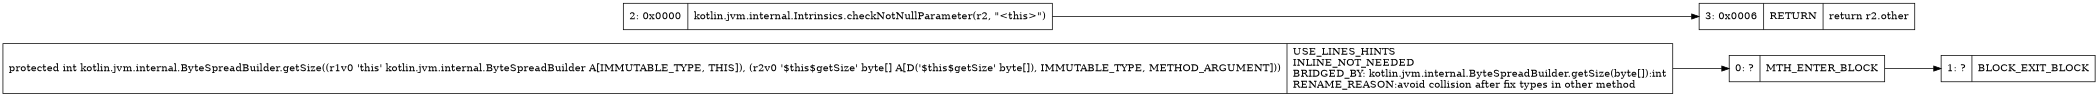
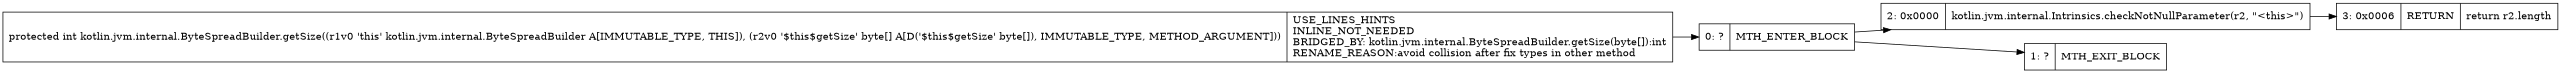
node "3: 0x0006": text "return r2.other" -> "return r2.length"
edge "0: ?" -> "2: 0x0000": added
node "1: ?": text "BLOCK_EXIT_BLOCK" -> "MTH_EXIT_BLOCK"
